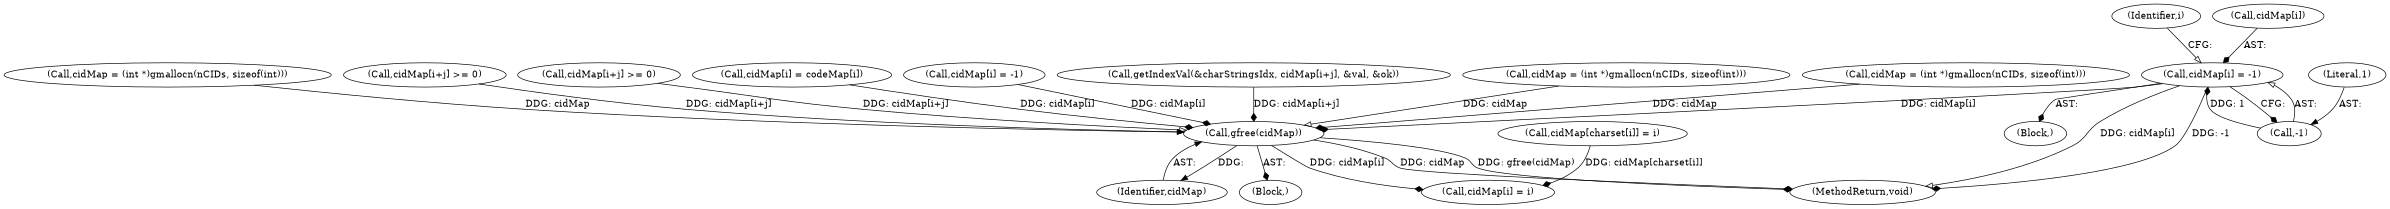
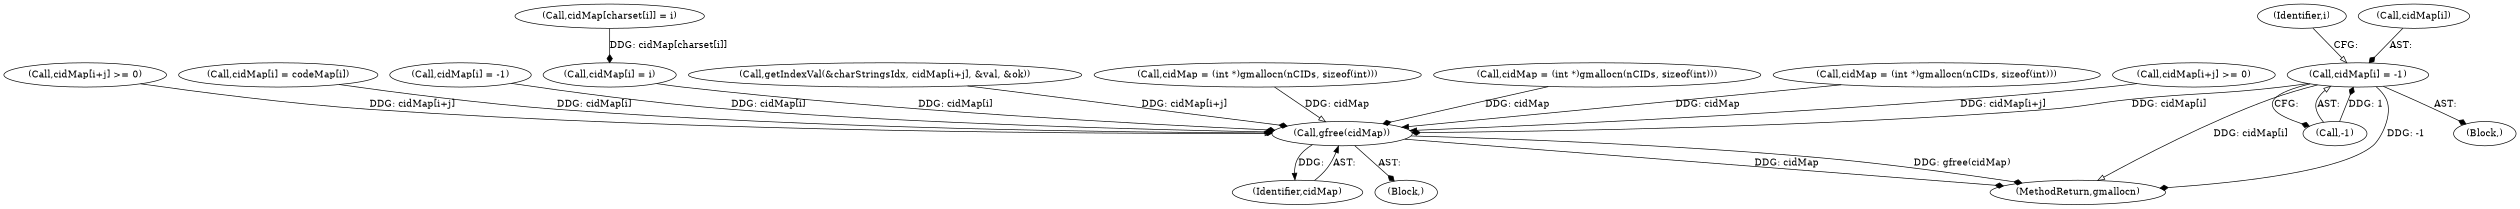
node "(Literal,1)": removed
edge "(Call,gfree(cidMap))" -> "(Call,cidMap[i] = i)": reversed
node "(MethodReturn,void)": label "(MethodReturn,void)" -> "(MethodReturn,gmallocn)"
